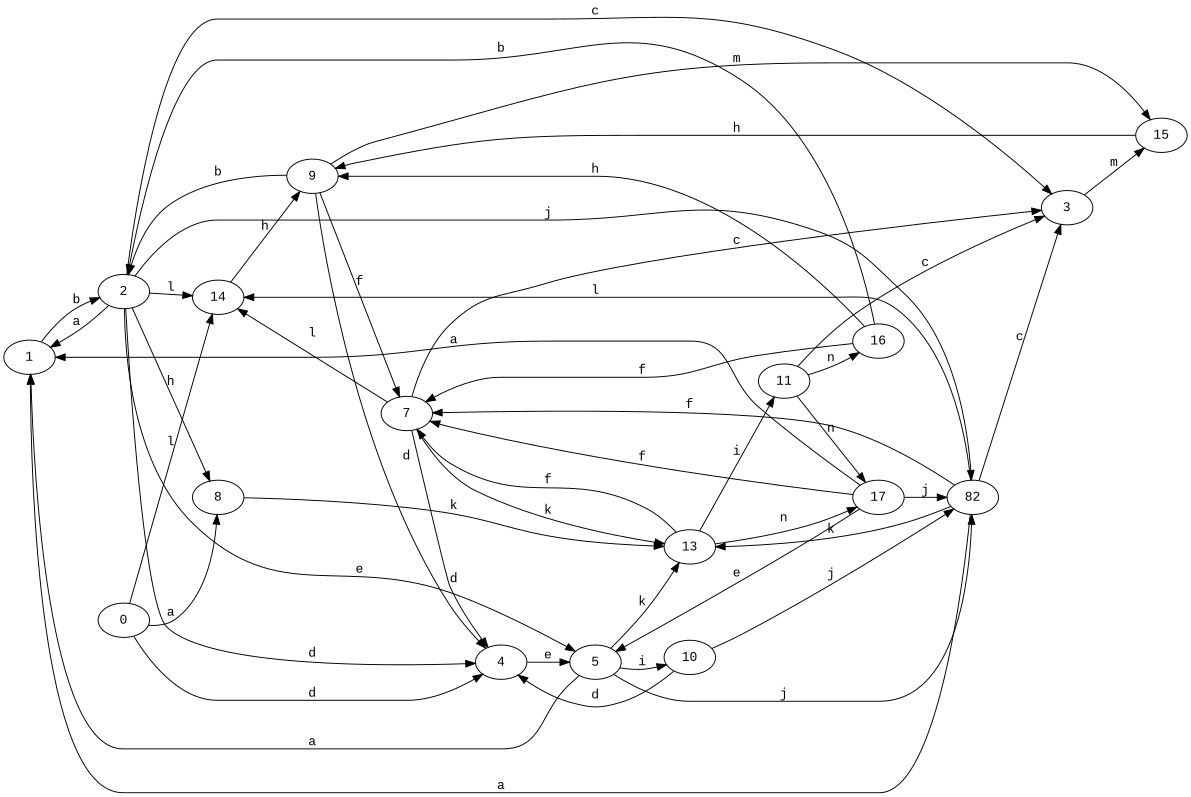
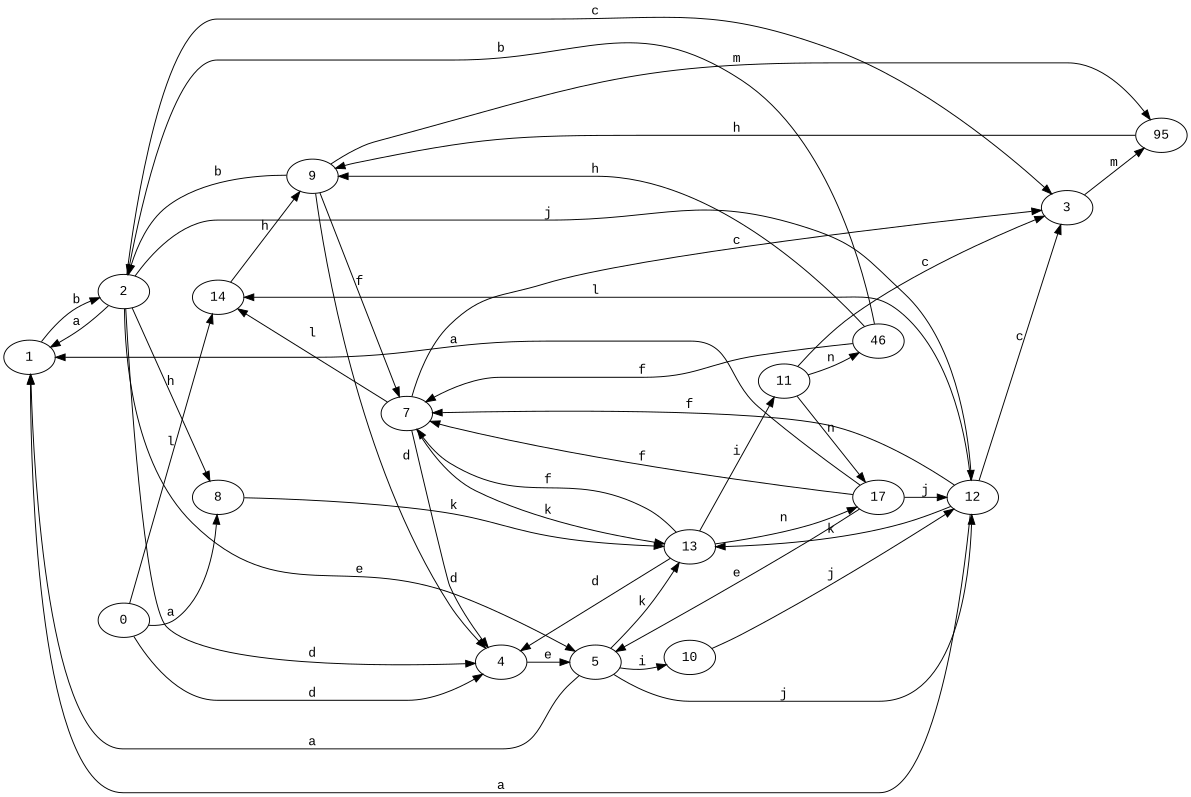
node "15": label "15" -> "95"
edge "2" -> "14": removed, label "l"
node "16": label "16" -> "46"
node "82": label "82" -> "12"
edge "10" -> "4": now "13" -> "4"
